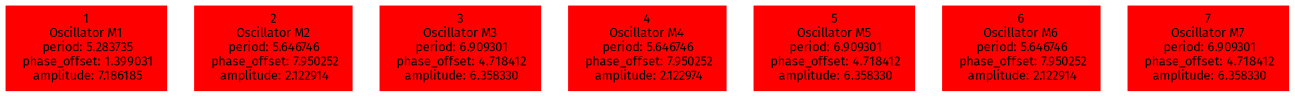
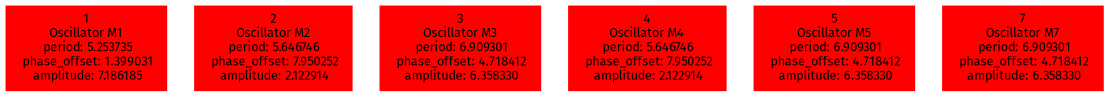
node "1": text "period: 5.283735" -> "period: 5.253735"
node "6": removed
node "4": text "amplitude: 2.122974" -> "amplitude: 2.122914"
